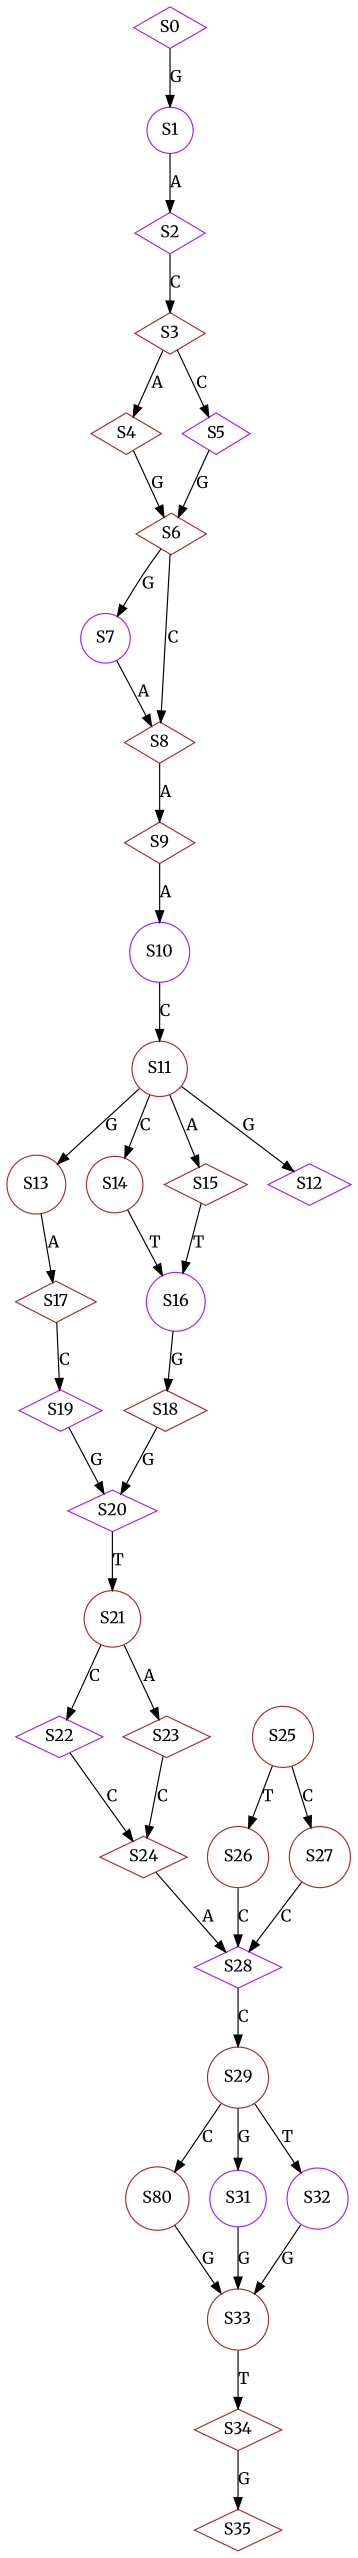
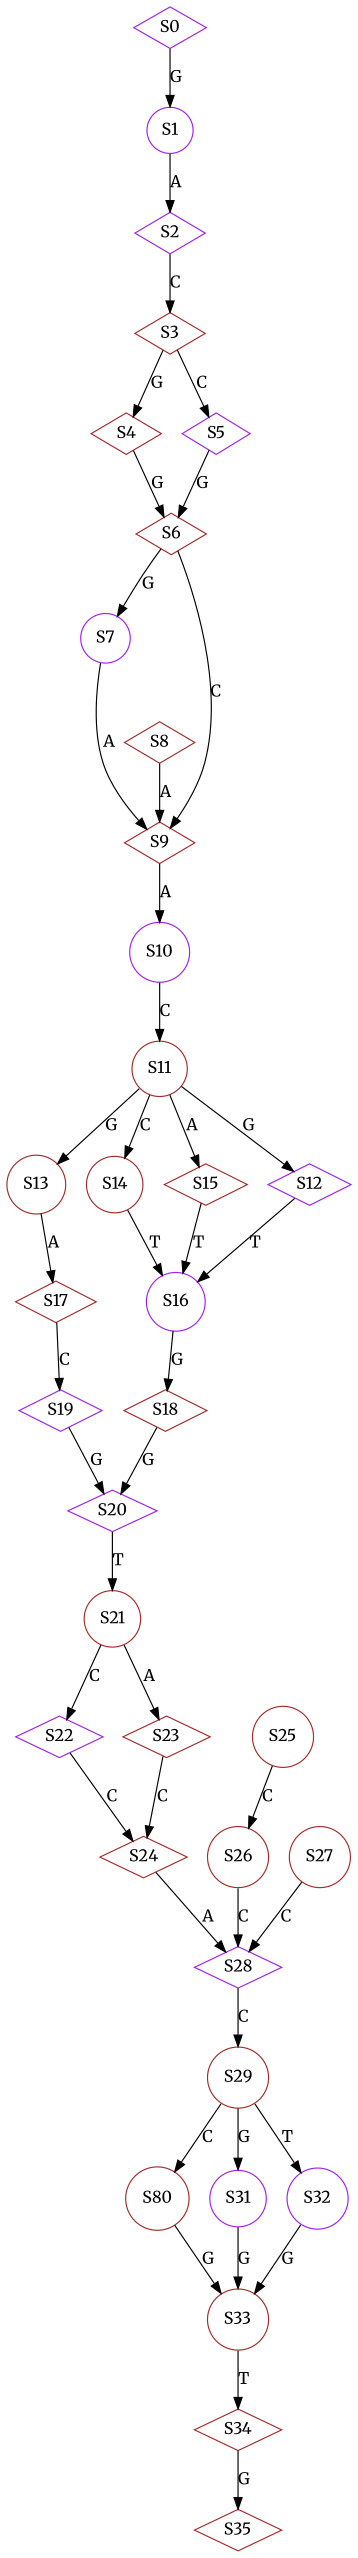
edge "S3" -> "S4": label "A" -> "G"
edge "S6" -> "S8": now "S6" -> "S9"
edge "S7" -> "S8": now "S7" -> "S9"
edge "S12" -> "S16": added, label "T"
edge "S25" -> "S27": removed, label "C"
edge "S25" -> "S26": label "T" -> "C"
